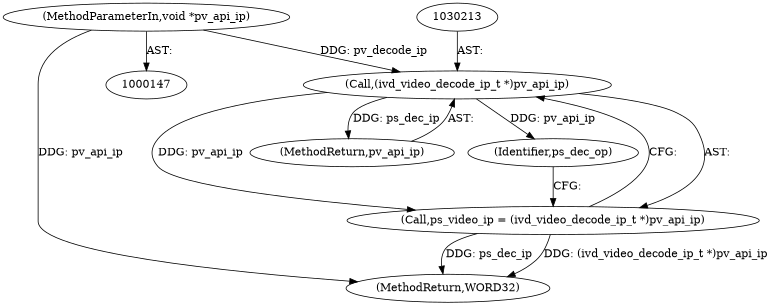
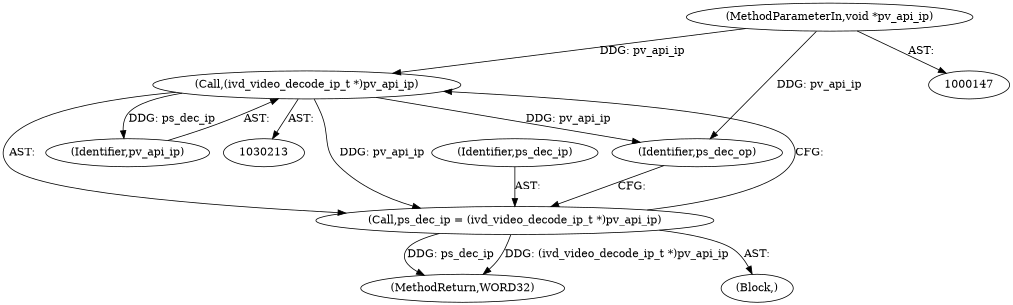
edge "1030213" -> "(Call,(ivd_video_decode_ip_t *)pv_api_ip)": reversed
edge "(MethodParameterIn,void *pv_api_ip)" -> "(Call,(ivd_video_decode_ip_t *)pv_api_ip)": label "DDG: pv_decode_ip" -> "DDG: pv_api_ip"
node "(MethodReturn,pv_api_ip)": label "(MethodReturn,pv_api_ip)" -> "(Identifier,pv_api_ip)"
node "(Identifier,ps_dec_ip)": added
node "(Call,ps_video_ip = (ivd_video_decode_ip_t *)pv_api_ip)": label "(Call,ps_video_ip = (ivd_video_decode_ip_t *)pv_api_ip)" -> "(Call,ps_dec_ip = (ivd_video_decode_ip_t *)pv_api_ip)"
edge "(MethodParameterIn,void *pv_api_ip)" -> "(MethodReturn,WORD32)": now "(MethodParameterIn,void *pv_api_ip)" -> "(Identifier,ps_dec_op)"
node "(Block,)": added
